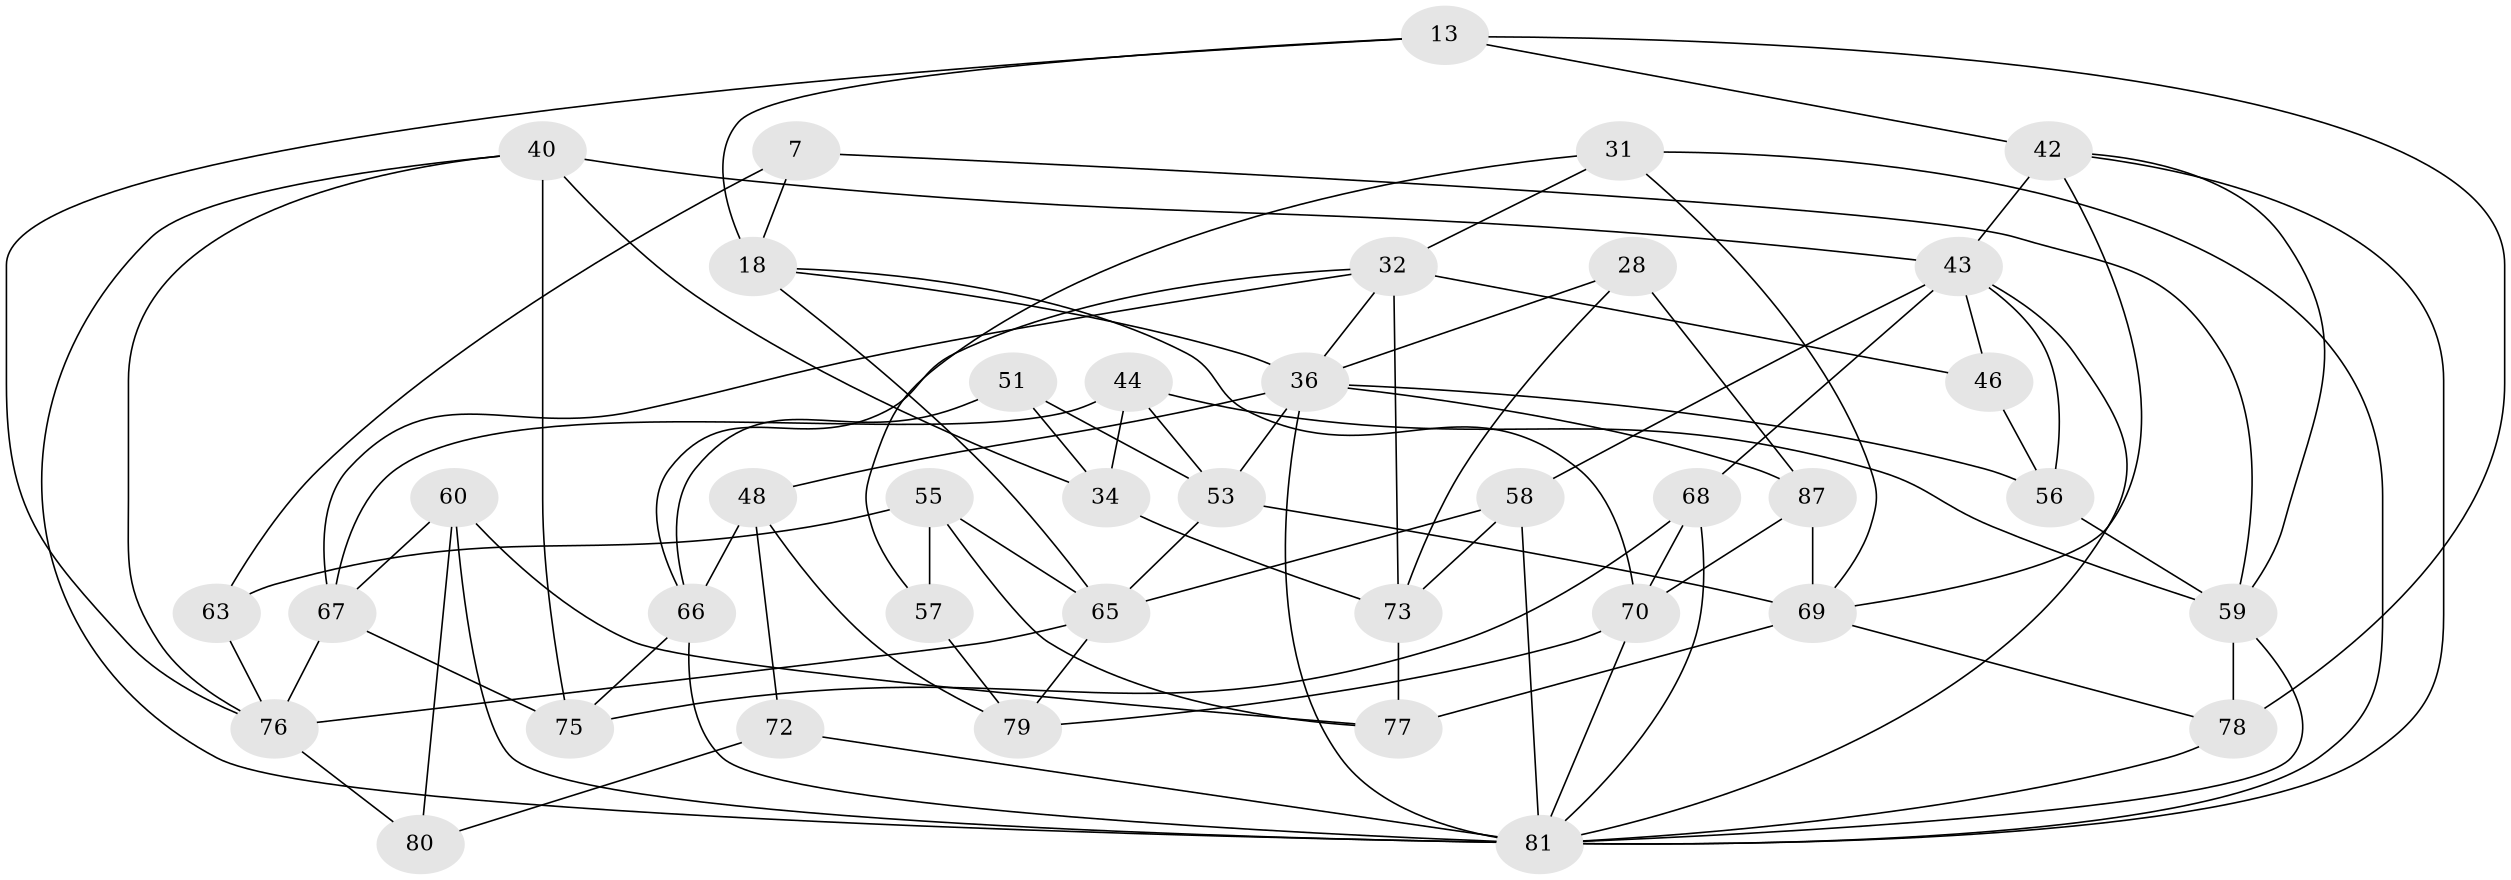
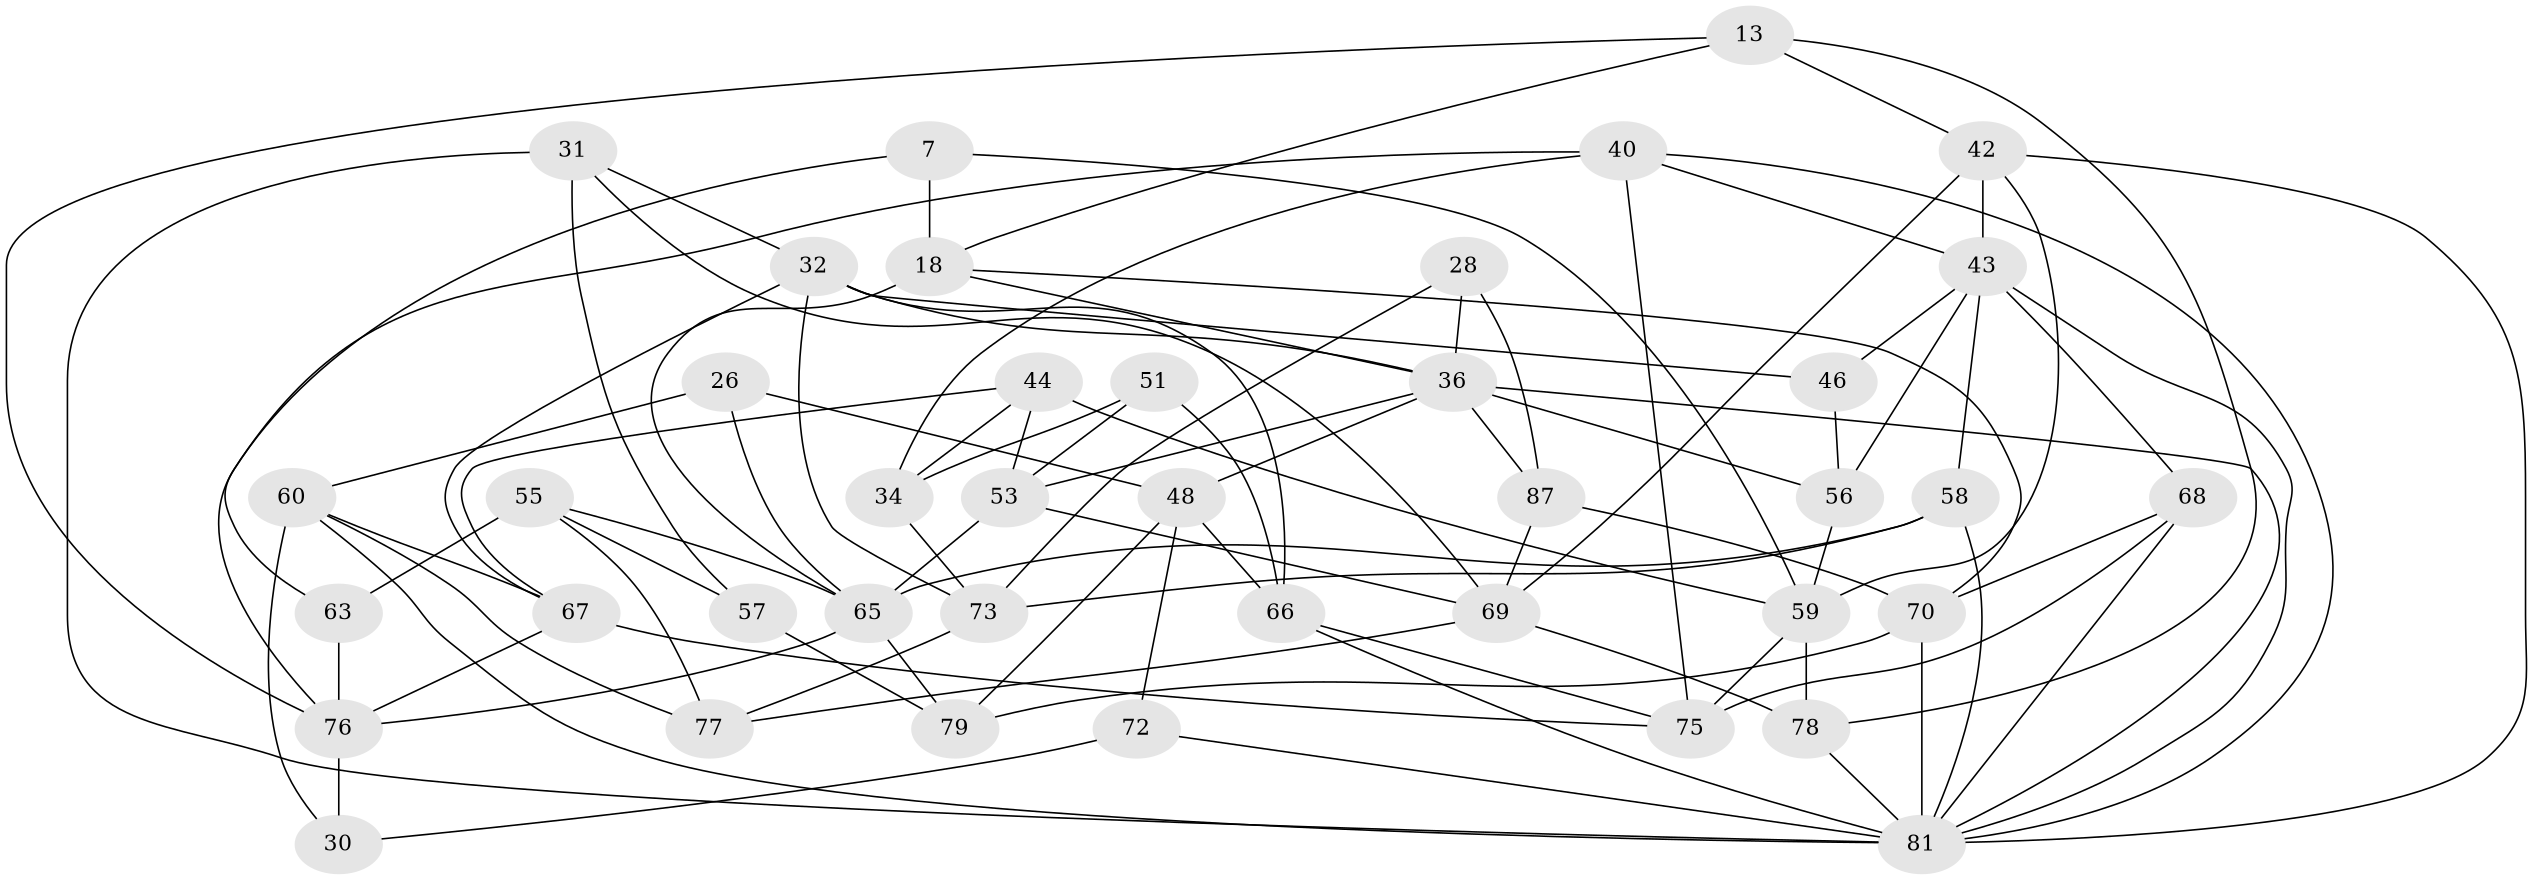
node "26": added
edge "59" -- "81": now "59" -- "75"
node "80": label "80" -> "30"
